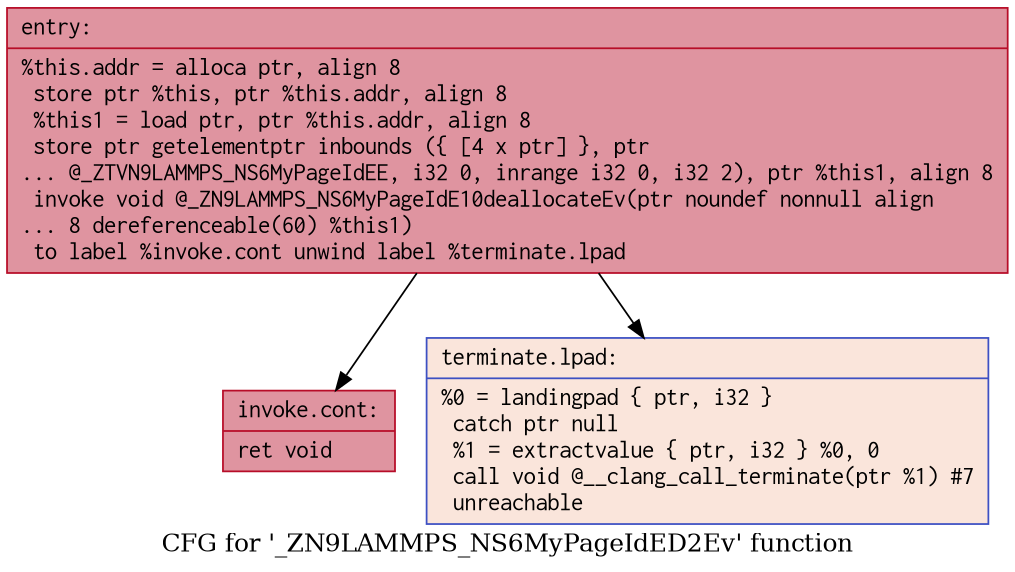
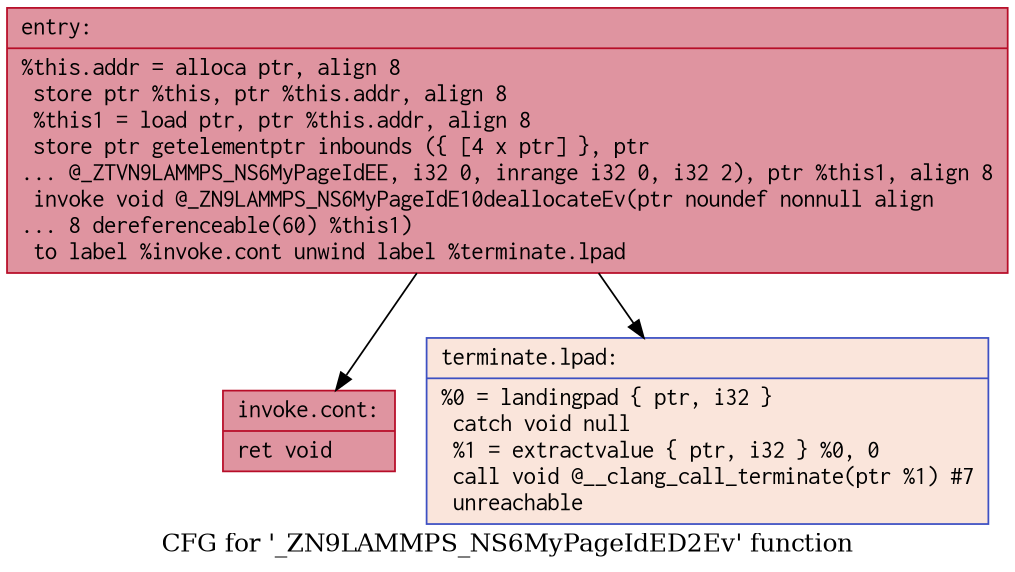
node "terminate.lpad:": text "catch ptr null" -> "catch void null"
